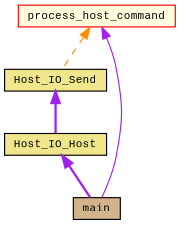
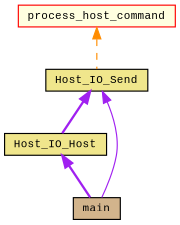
edge "main" -> "process_host_command": now "main" -> "Host_IO_Send"
